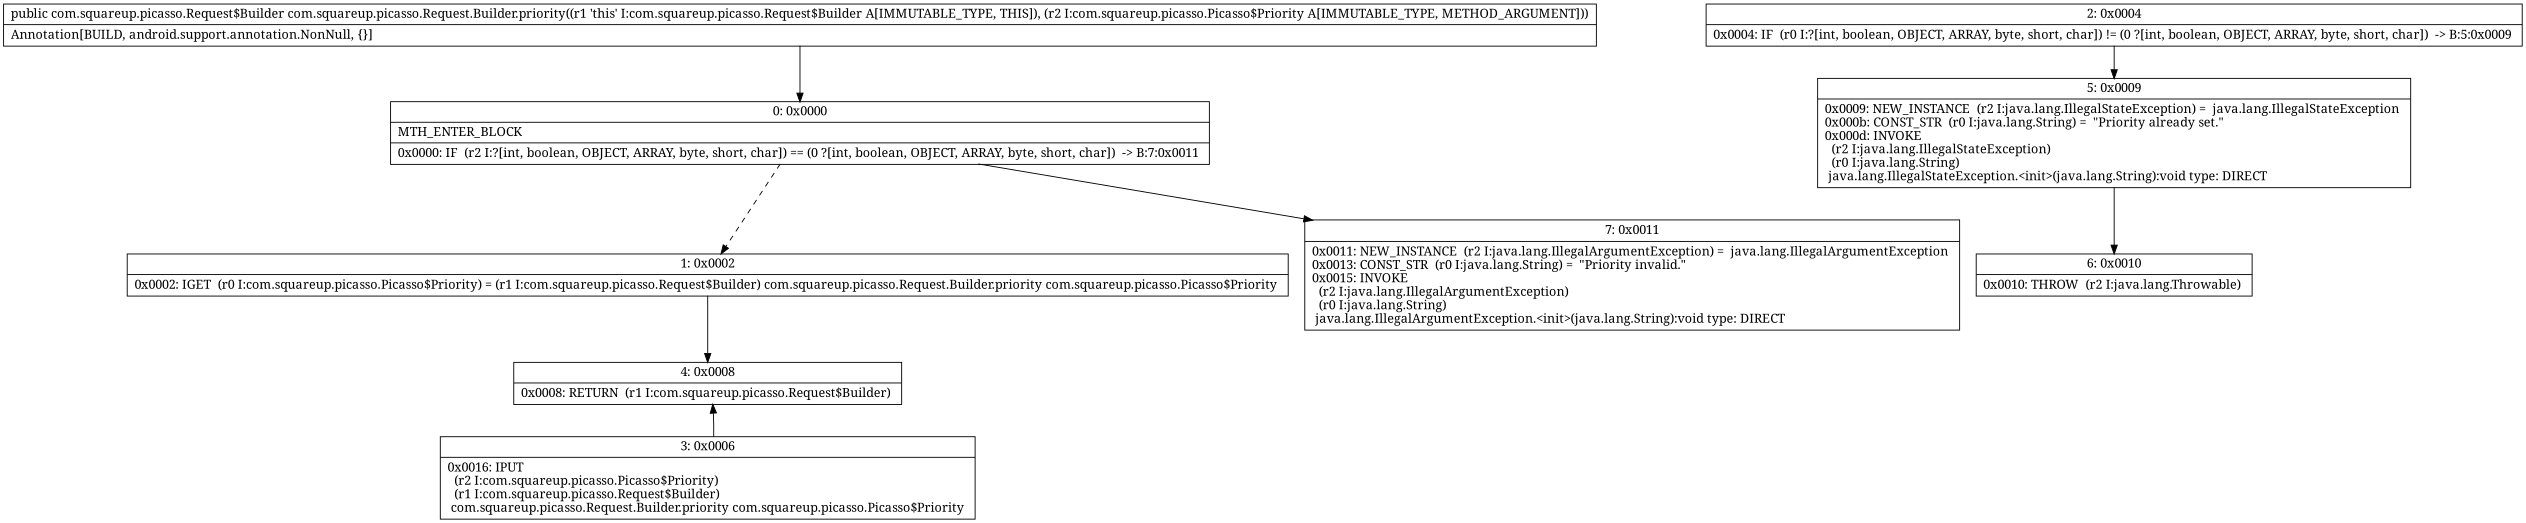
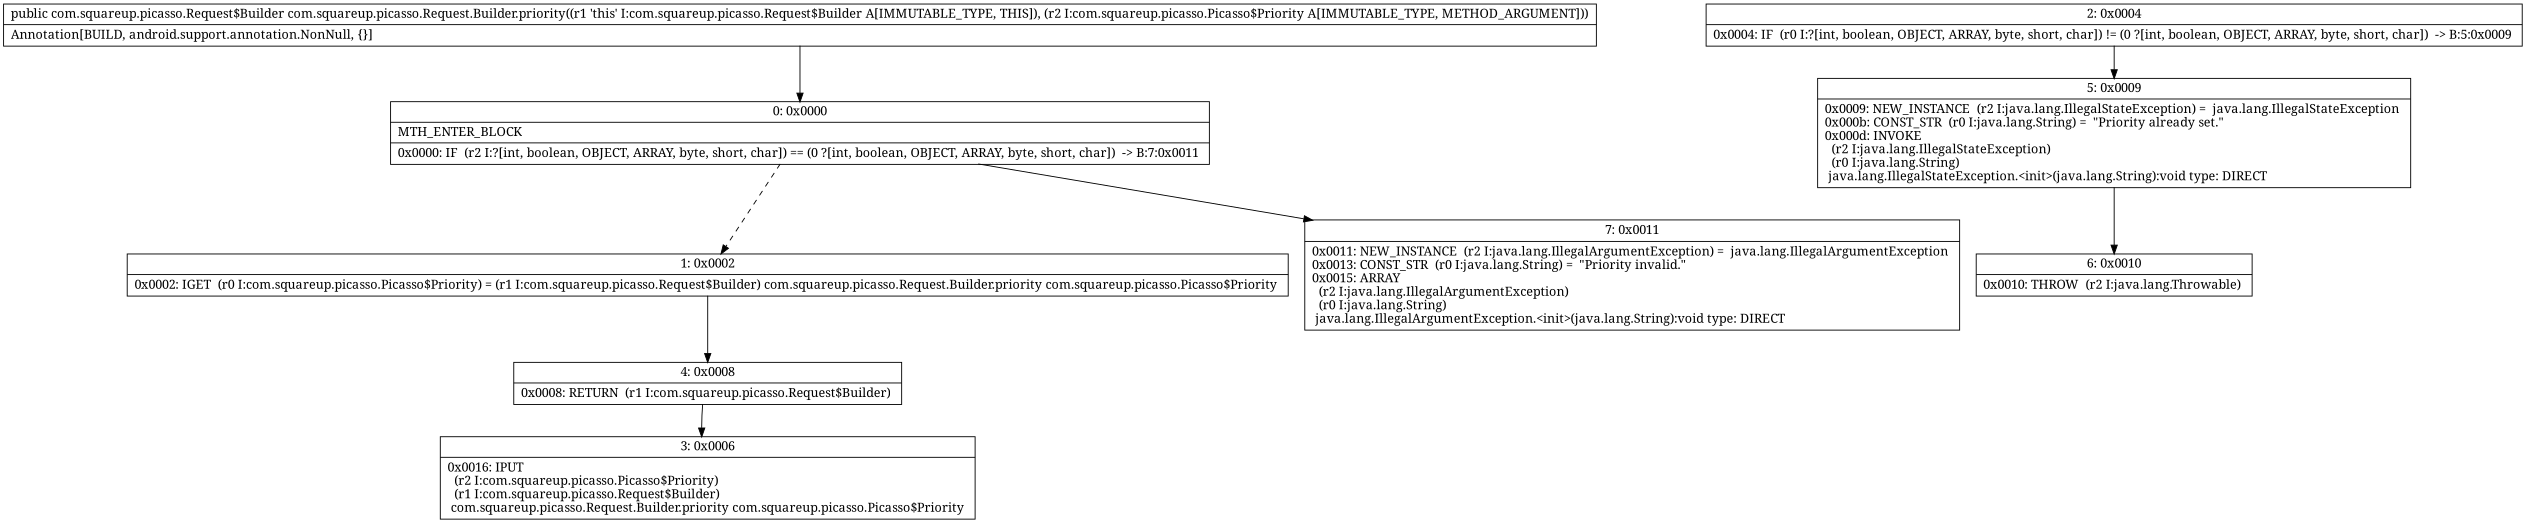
node "7: 0x0011": text "0x0015: INVOKE" -> "0x0015: ARRAY"
edge "3: 0x0006" -> "4: 0x0008": reversed
